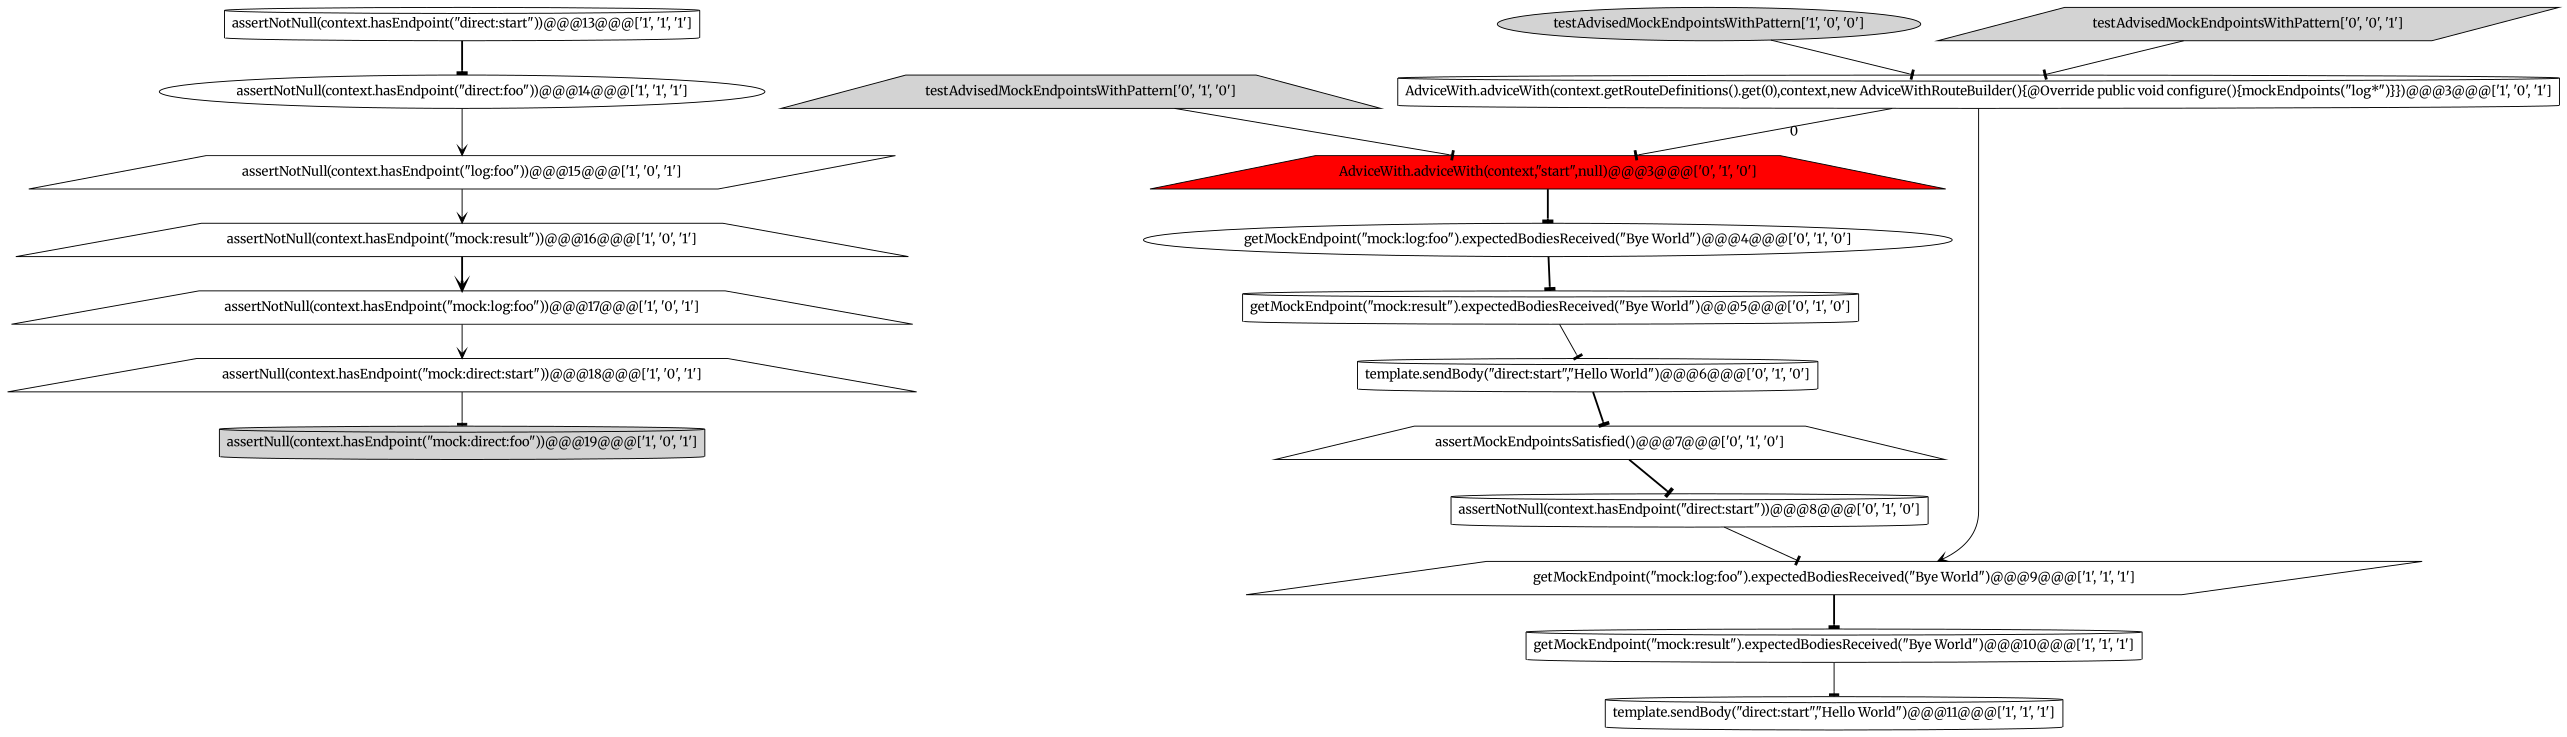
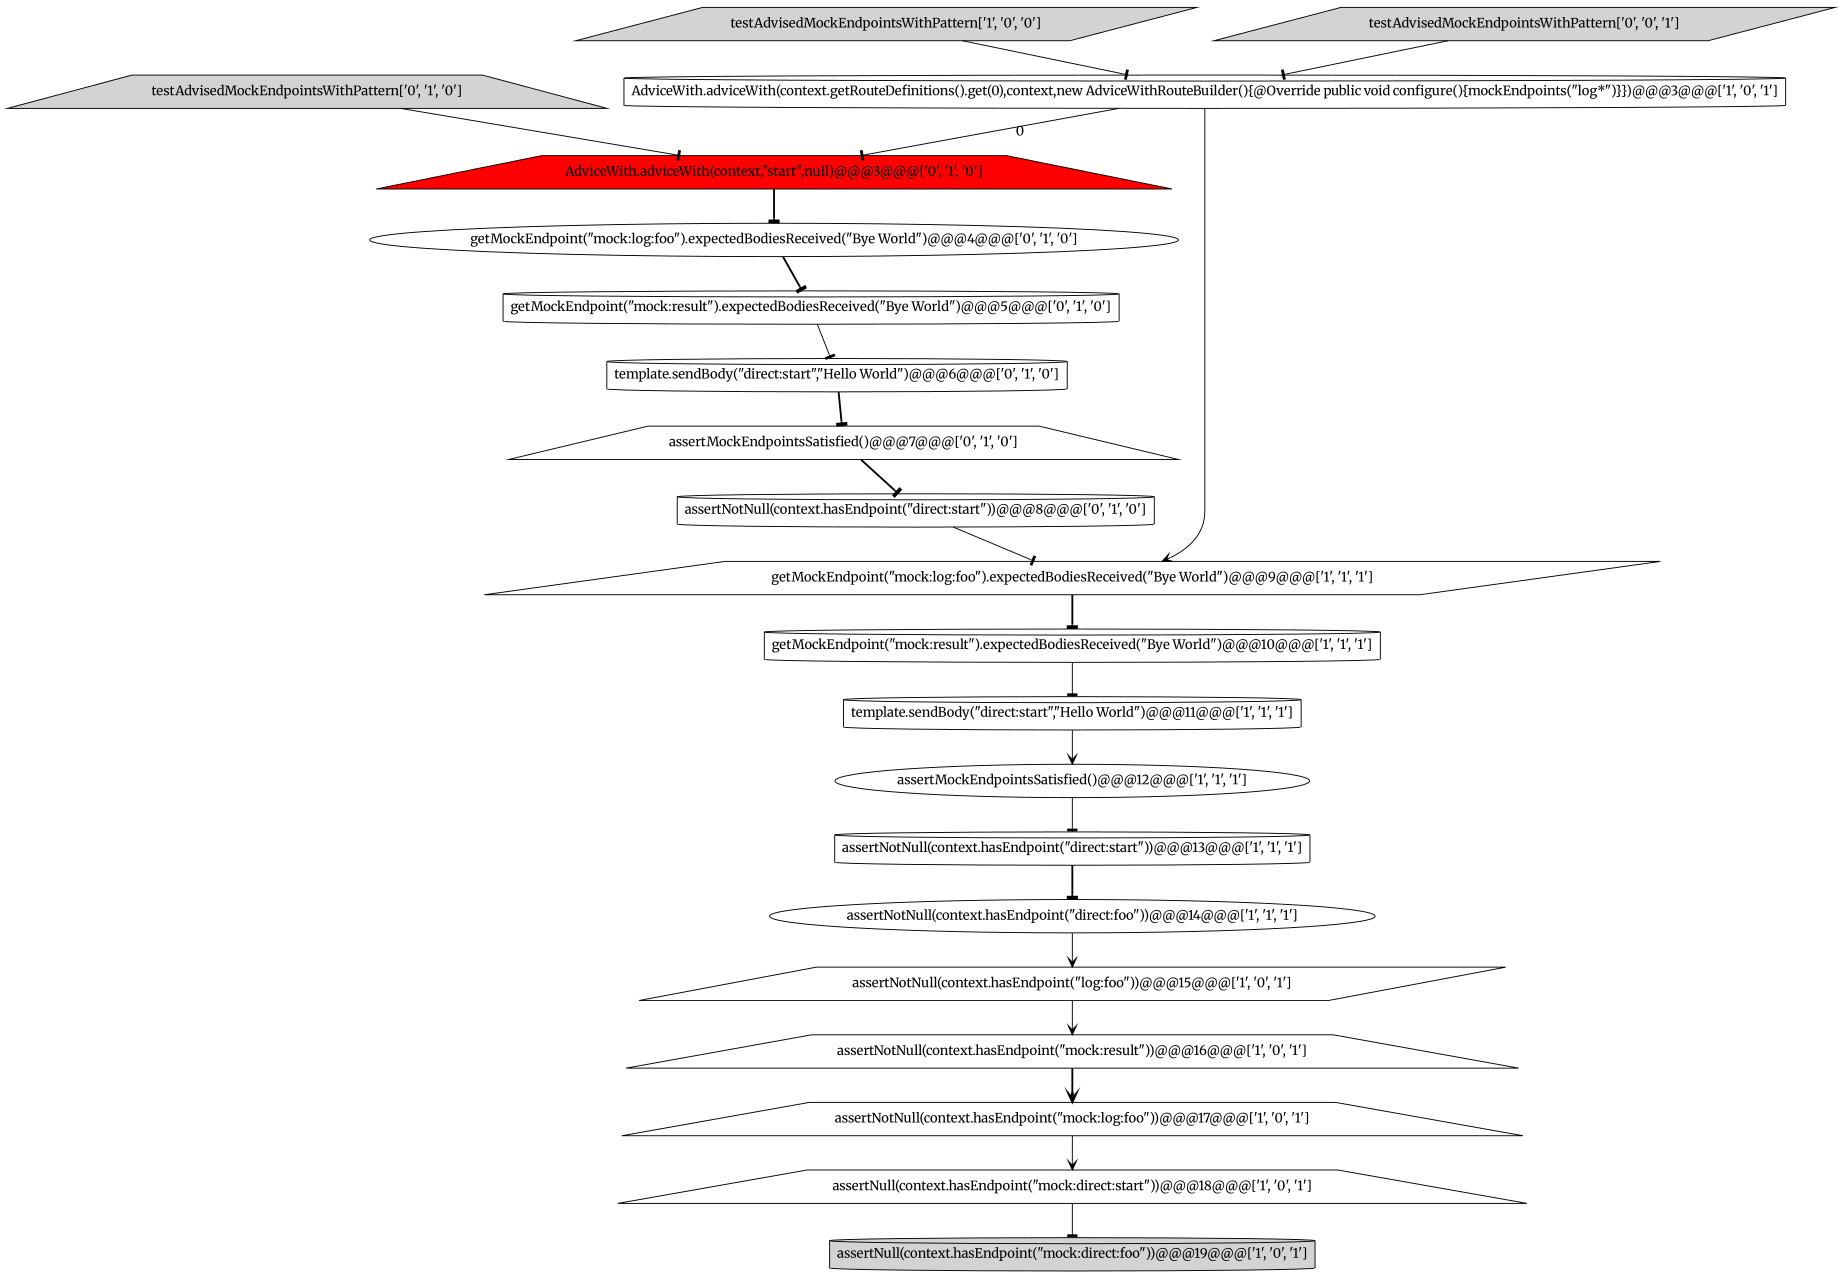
node "testAdvisedMockEndpointsWithPattern['1', '0', '0']": shape ellipse -> parallelogram
node "assertMockEndpointsSatisfied()@@@12@@@['1', '1', '1']": added
